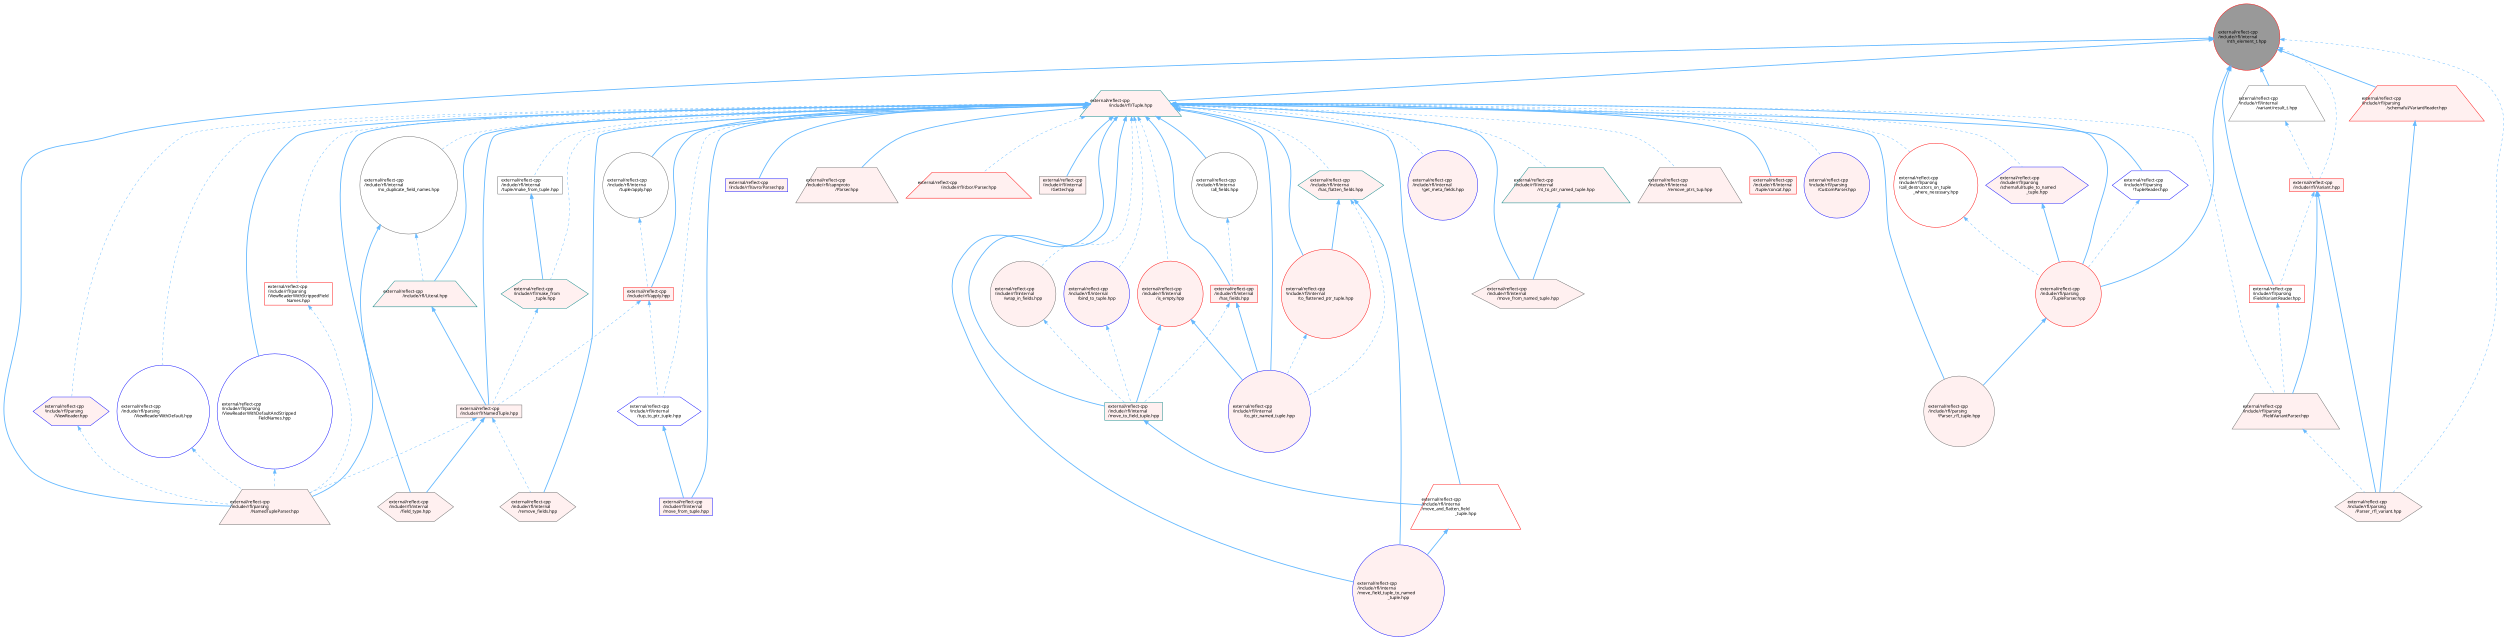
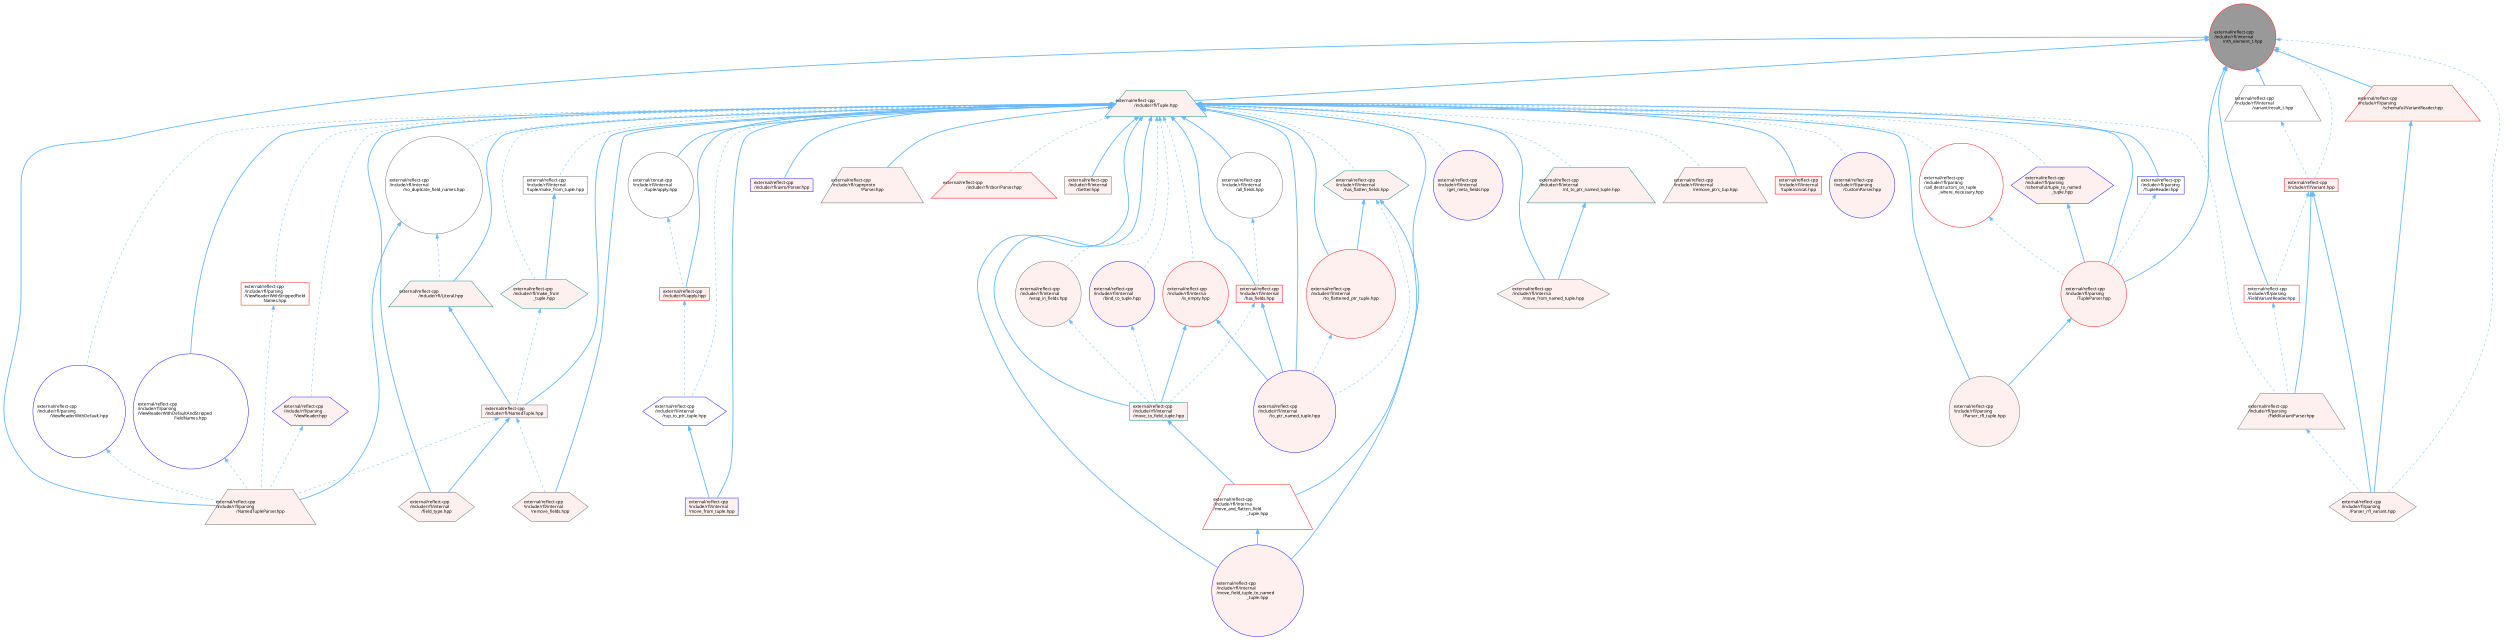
node "external/reflect-cpp /include/rfl/internal /tuple/apply.hpp": label "external/reflect-cpp /include/rfl/internal /tuple/apply.hpp" -> "external/concat-cpp /include/rfl/internal /tuple/apply.hpp"
node "external/reflect-cpp /include/rfl/parsing /TupleReader.hpp": shape hexagon -> box
edge "external/reflect-cpp /include/rfl/NamedTuple.hpp" -> "external/reflect-cpp /include/rfl/apply.hpp": removed
